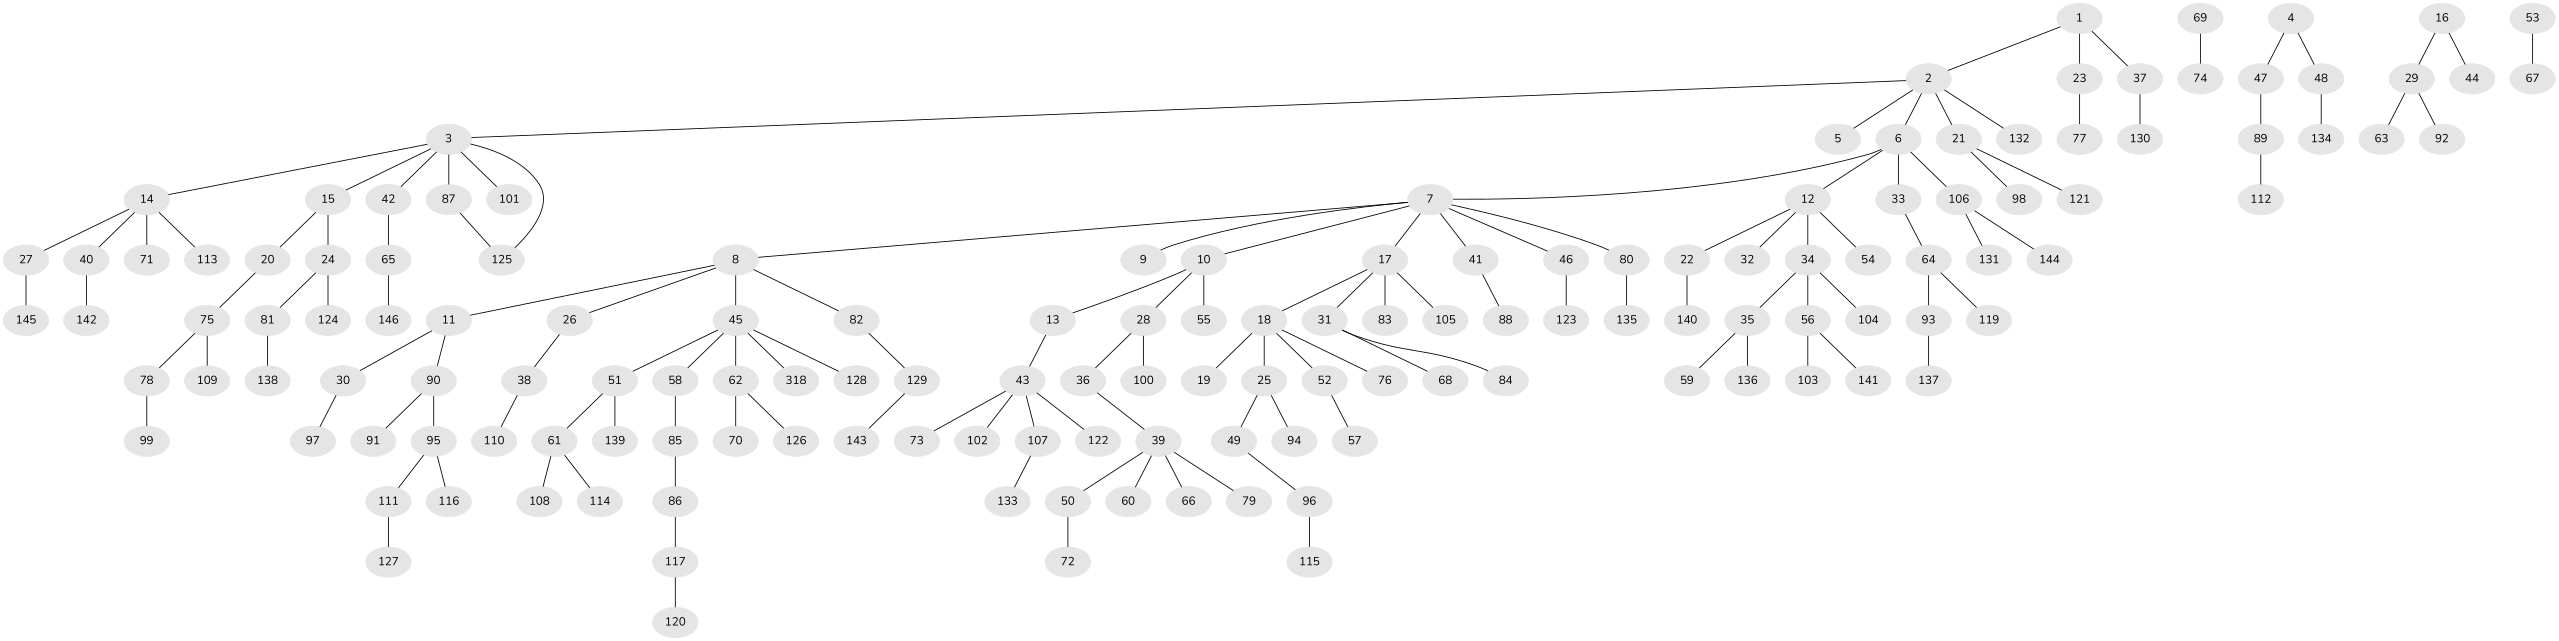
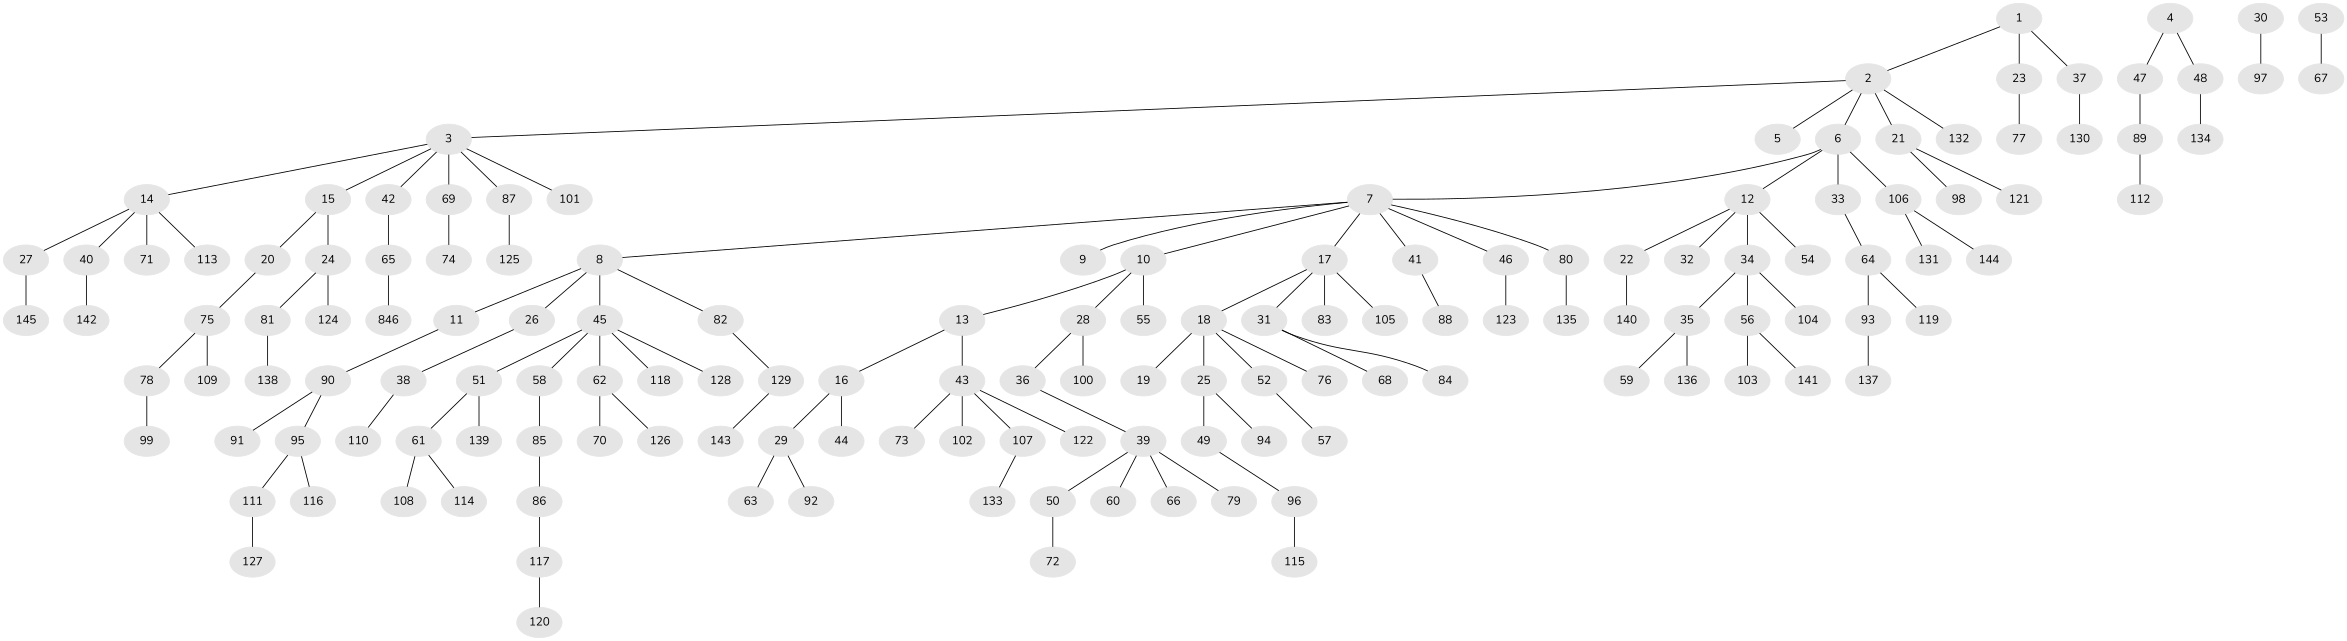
edge "3" -- "125": now "3" -- "69"
node "146": label "146" -> "846"
edge "11" -- "30": removed
edge "13" -- "16": added
node "318": label "318" -> "118"
